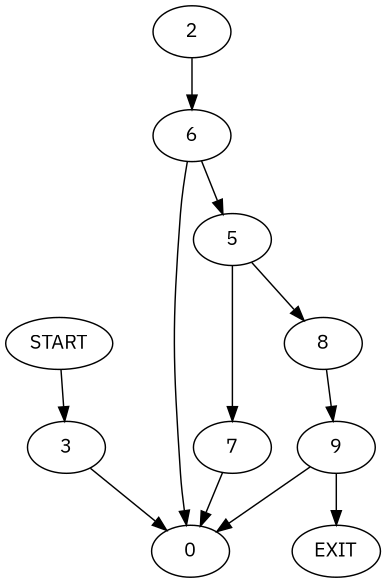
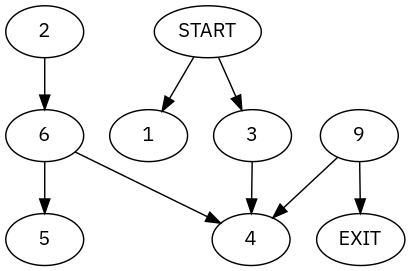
node "1": added
node "8": removed
node "7": removed
node "0": label "0" -> "4"
